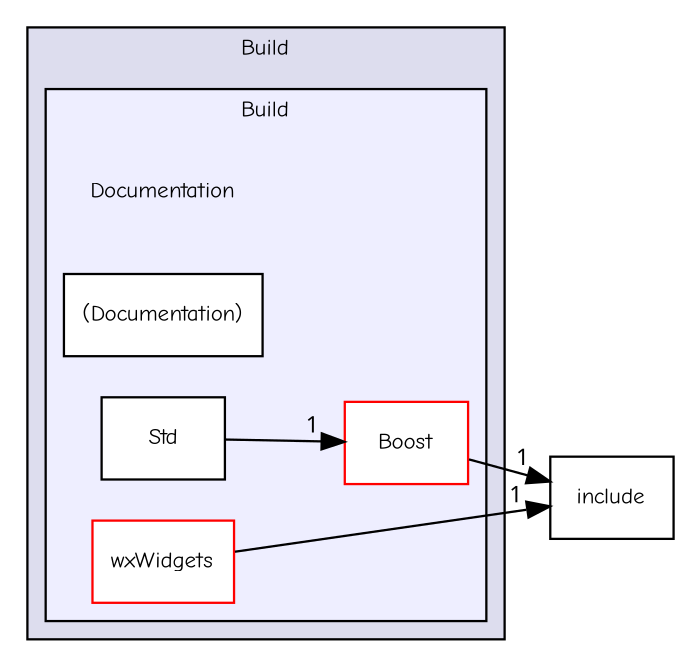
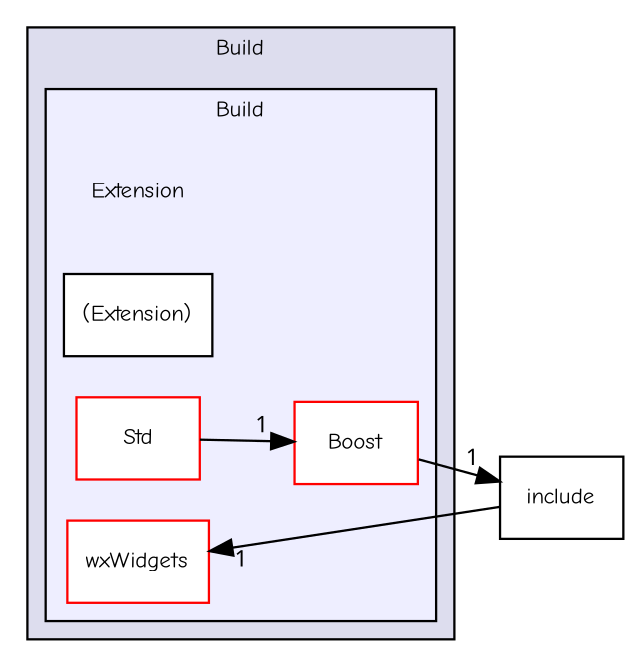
node "Documentation": label "Documentation" -> "Extension"
node "(Documentation)": label "(Documentation)" -> "(Extension)"
node "Std": color black -> red
edge "wxWidgets" -> "include": reversed
